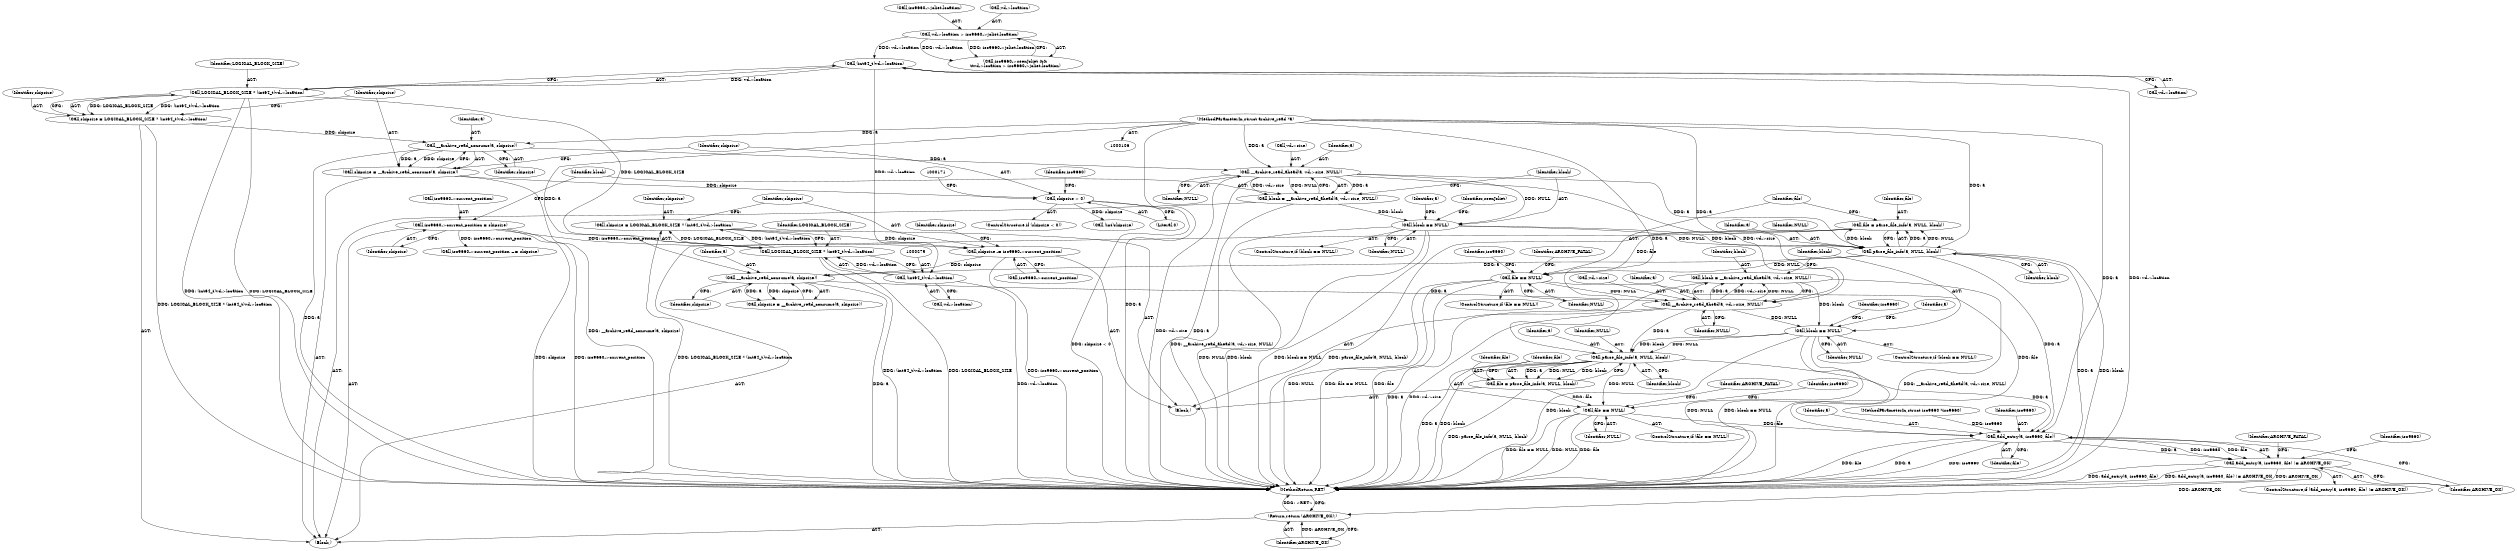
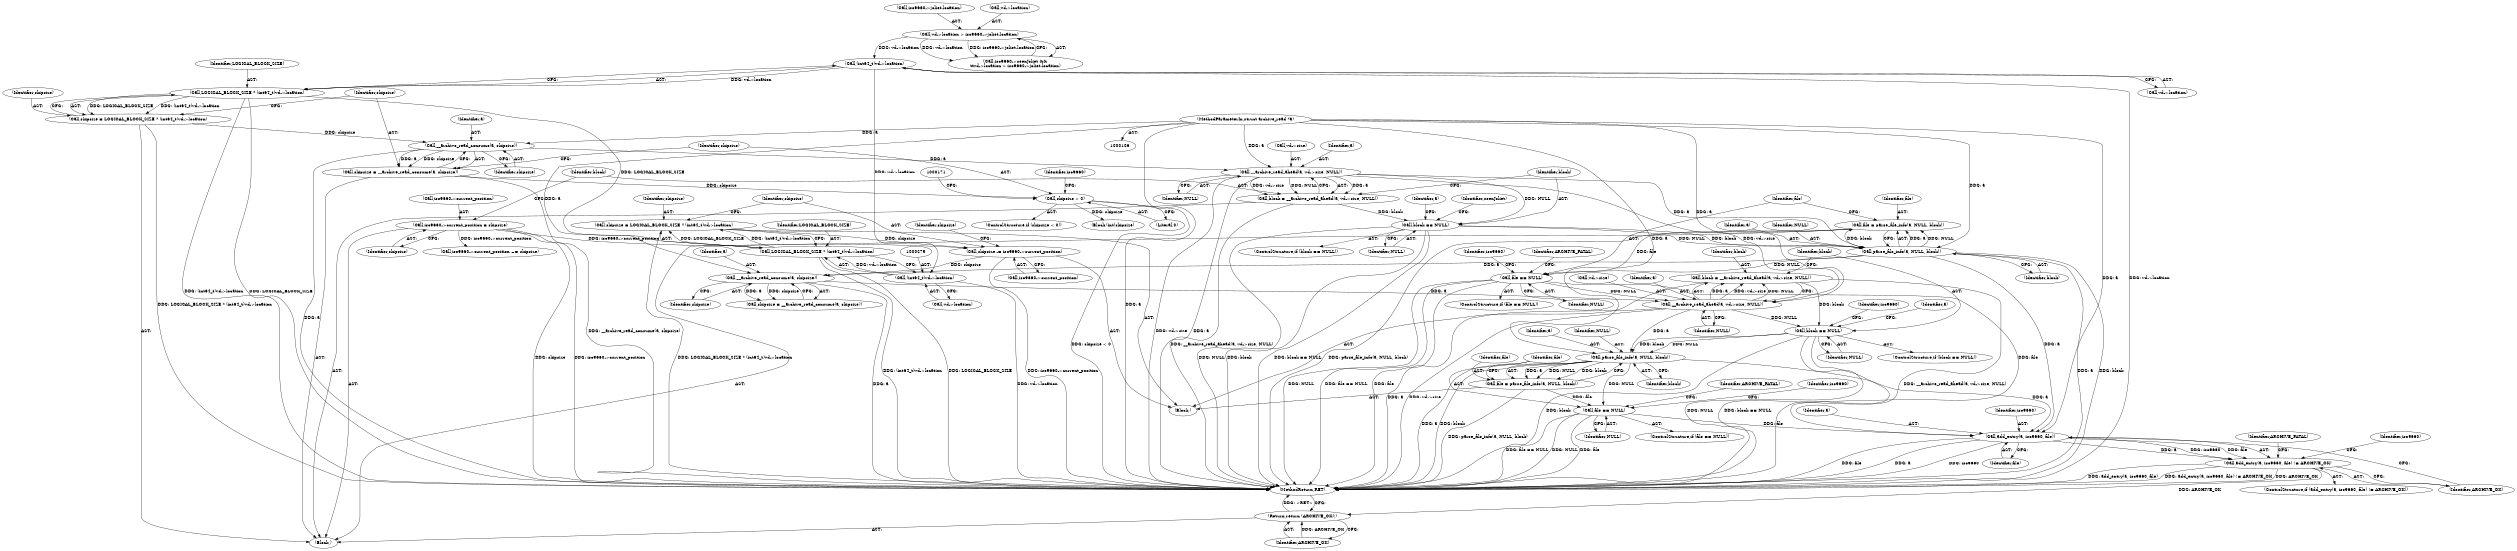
node "(Call,(int)skipsize)": label "(Call,(int)skipsize)" -> "(Block,(int)skipsize)"
node "(MethodParameterIn,struct iso9660 *iso9660)": removed
